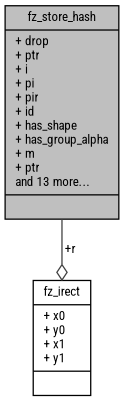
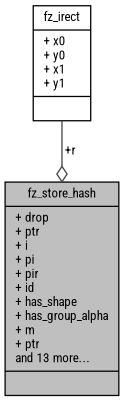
edge "fz_store_hash" -> "fz_irect": reversed
